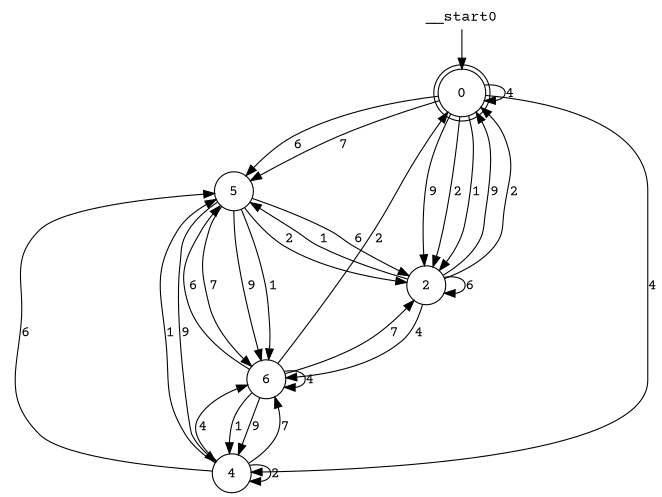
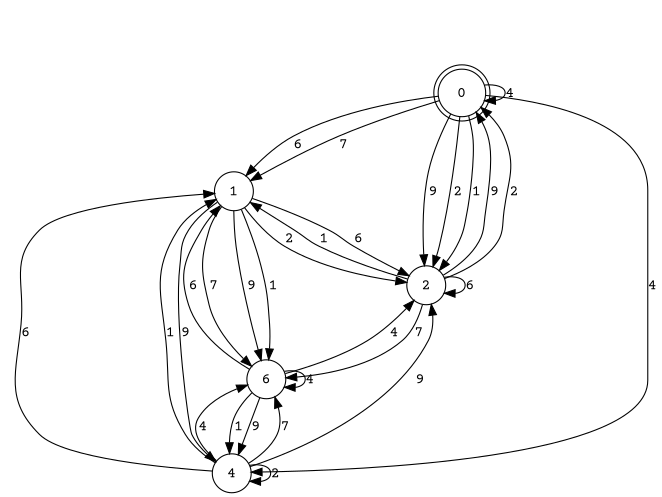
node "__start0": removed
node "5": label "5" -> "1"
edge "6" -> "0": removed, label "2"
edge "6" -> "2": label "7" -> "4"
edge "2" -> "6": label "4" -> "7"
edge "4" -> "2": added, label "9"
